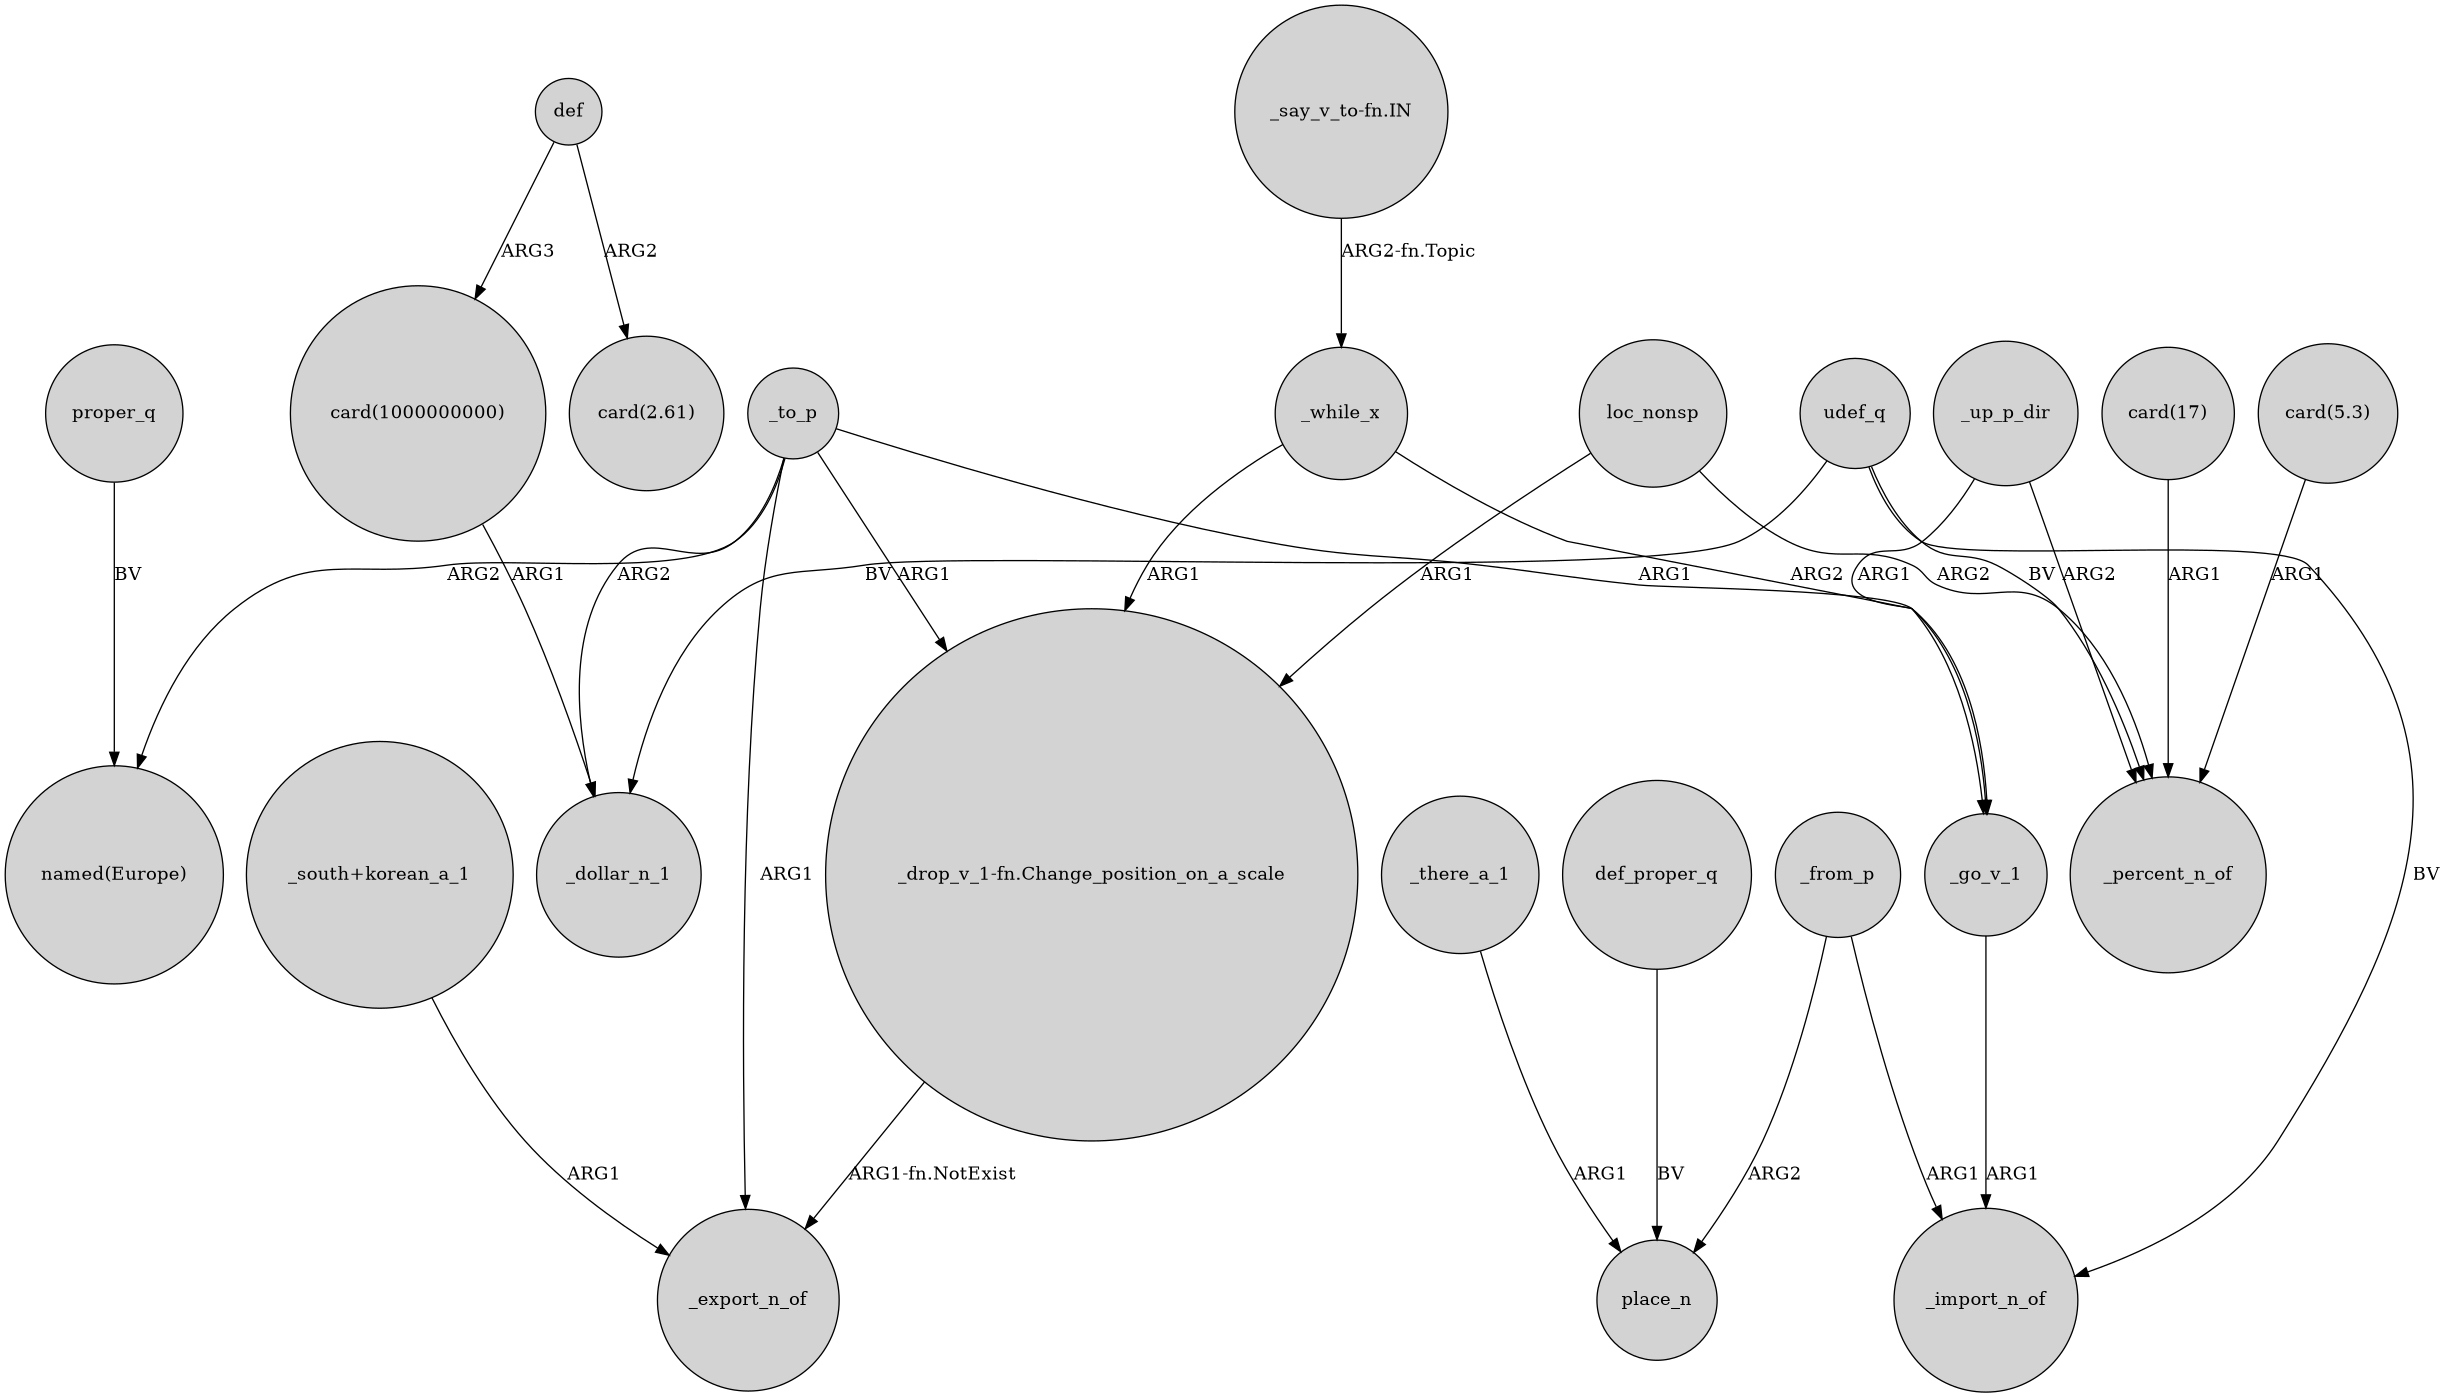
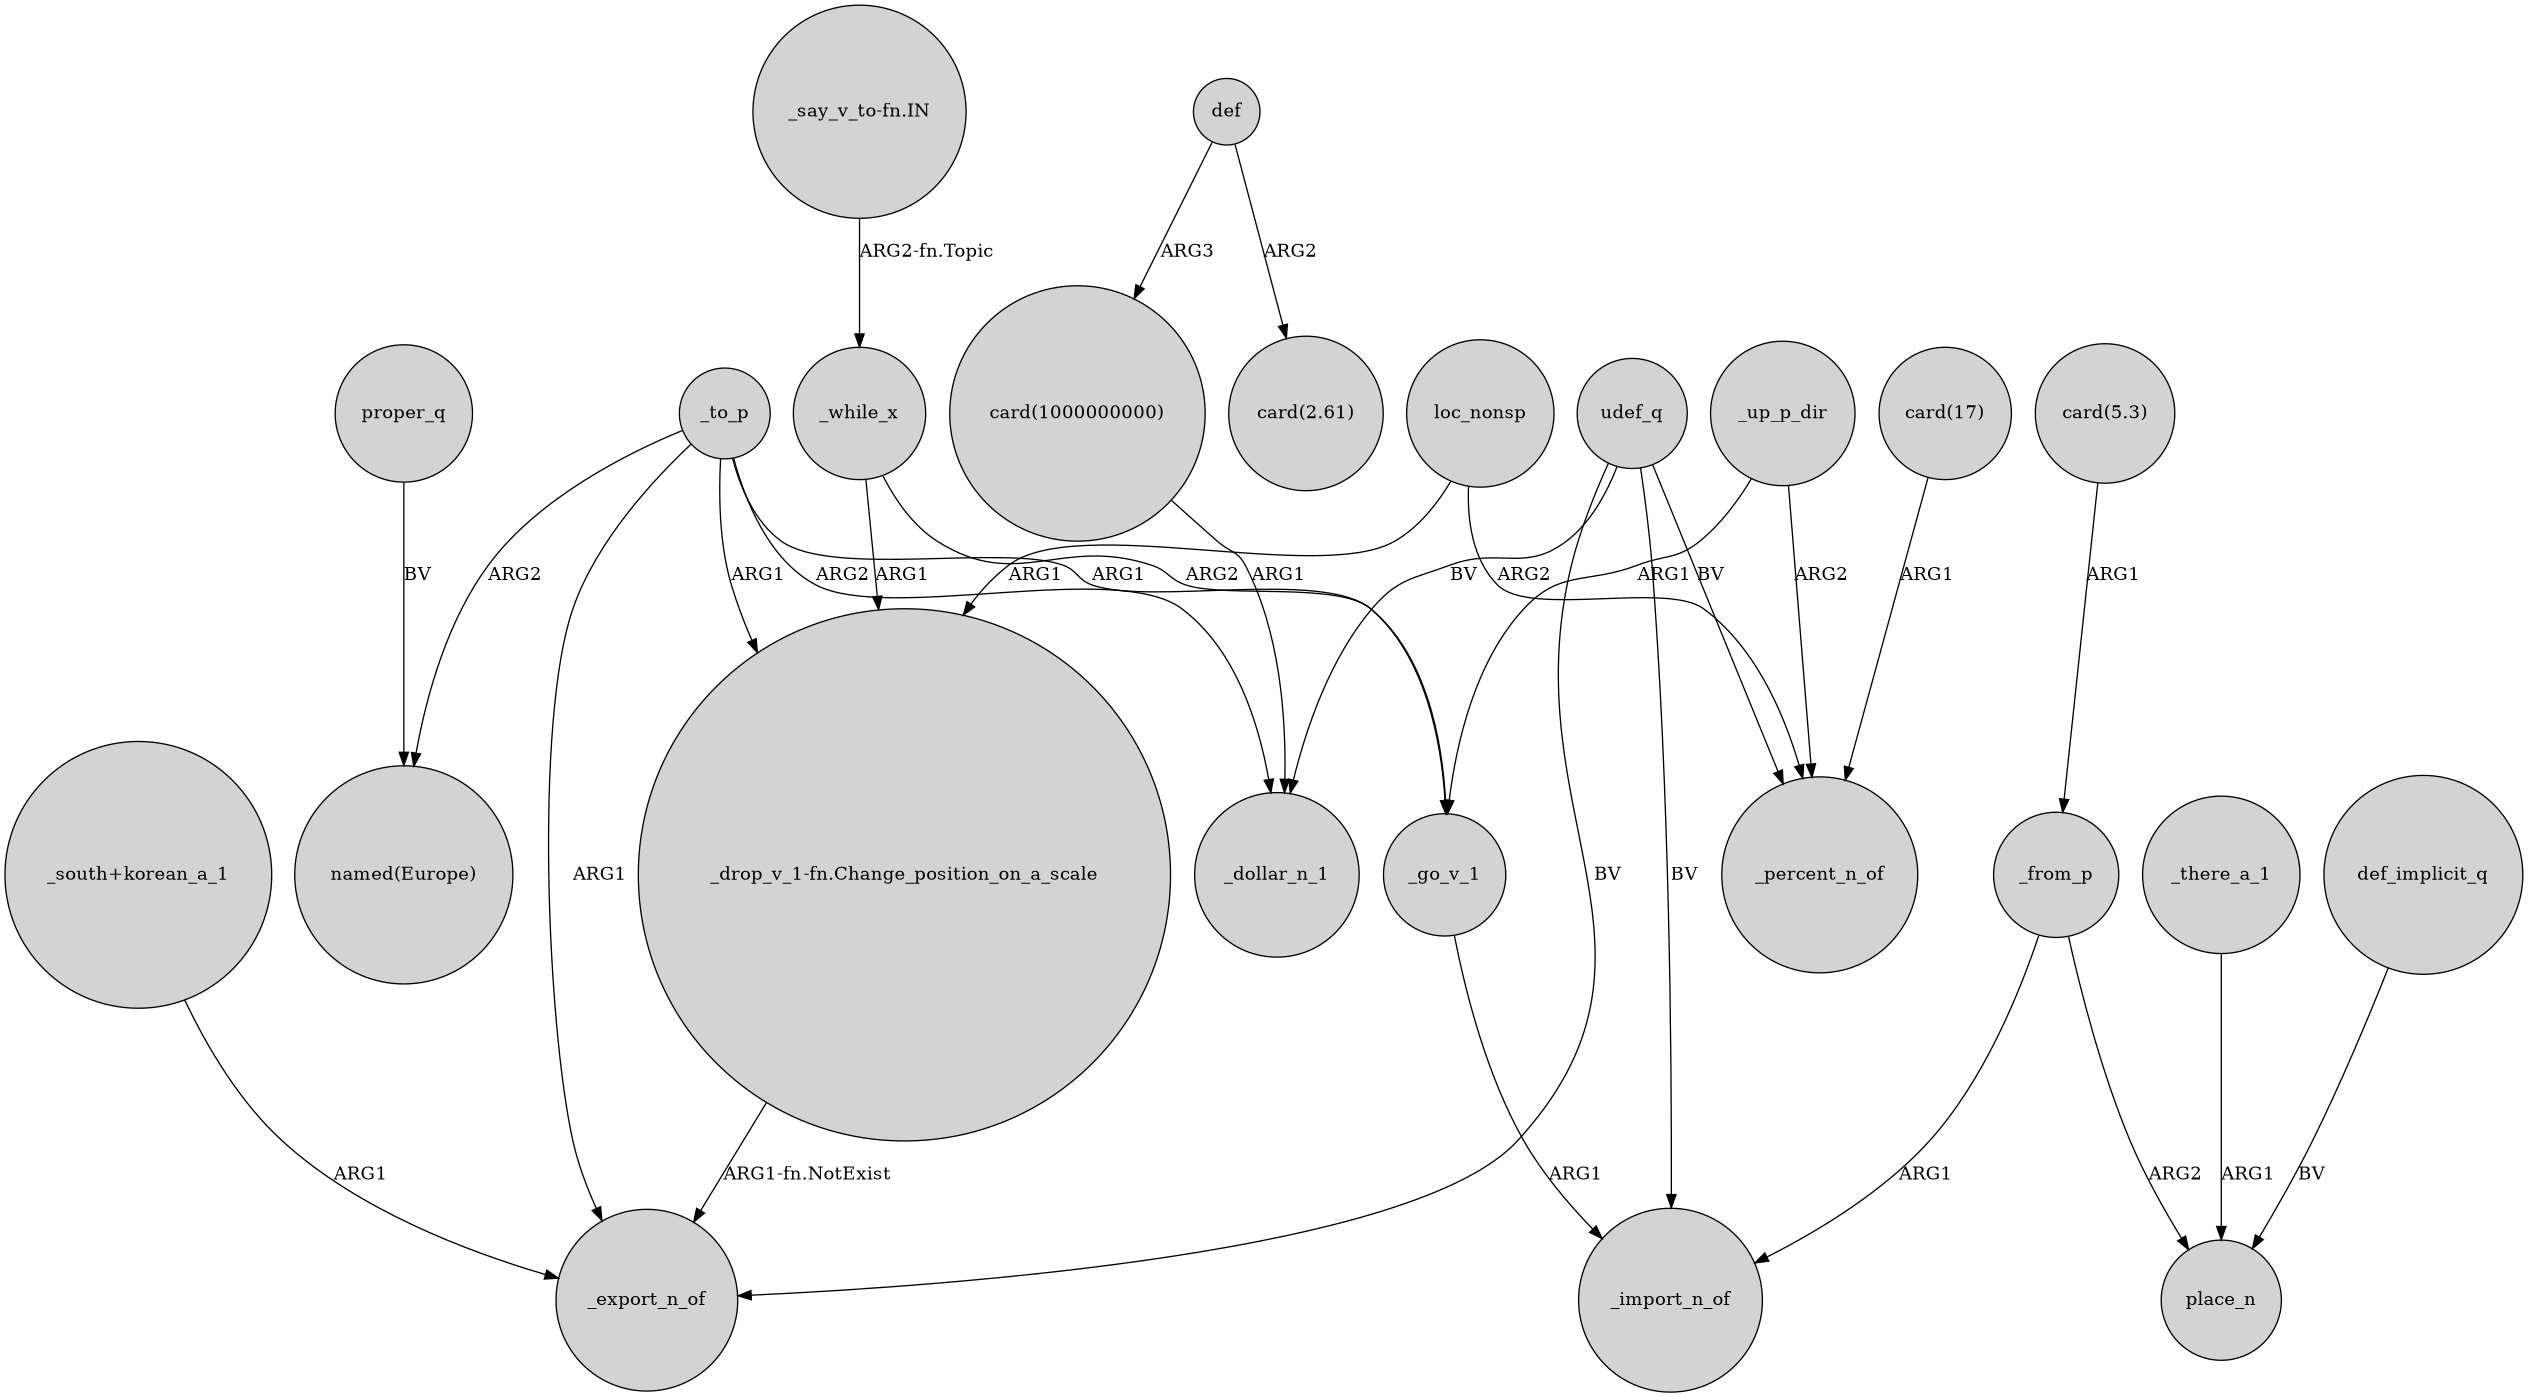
edge "card(5.3)" -> "_percent_n_of": now "card(5.3)" -> "_from_p"
node "def_proper_q": label "def_proper_q" -> "def_implicit_q"
edge "udef_q" -> "_export_n_of": added, label "BV"
